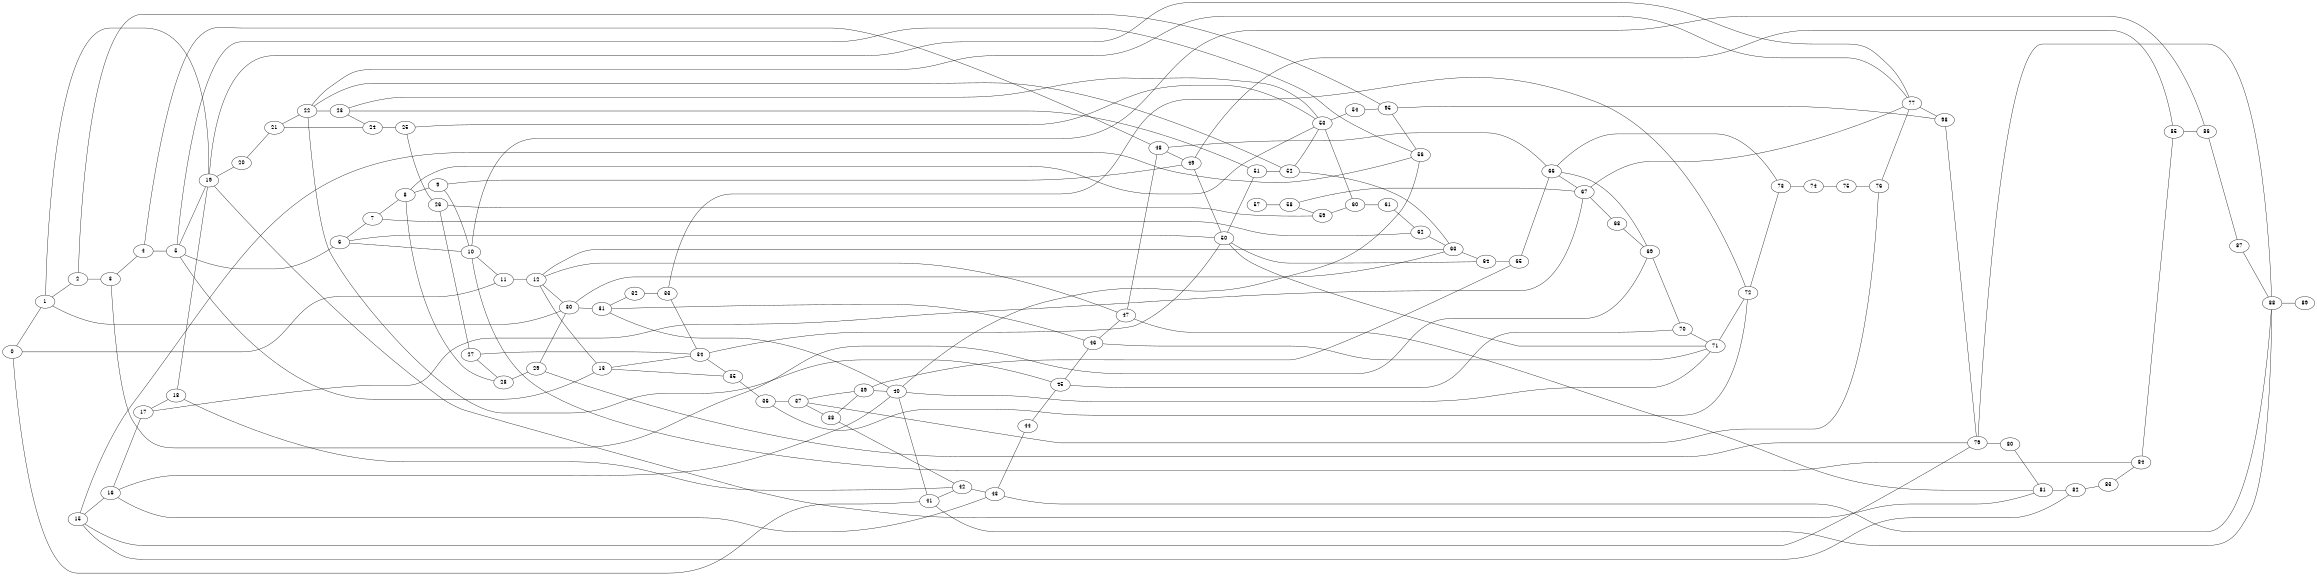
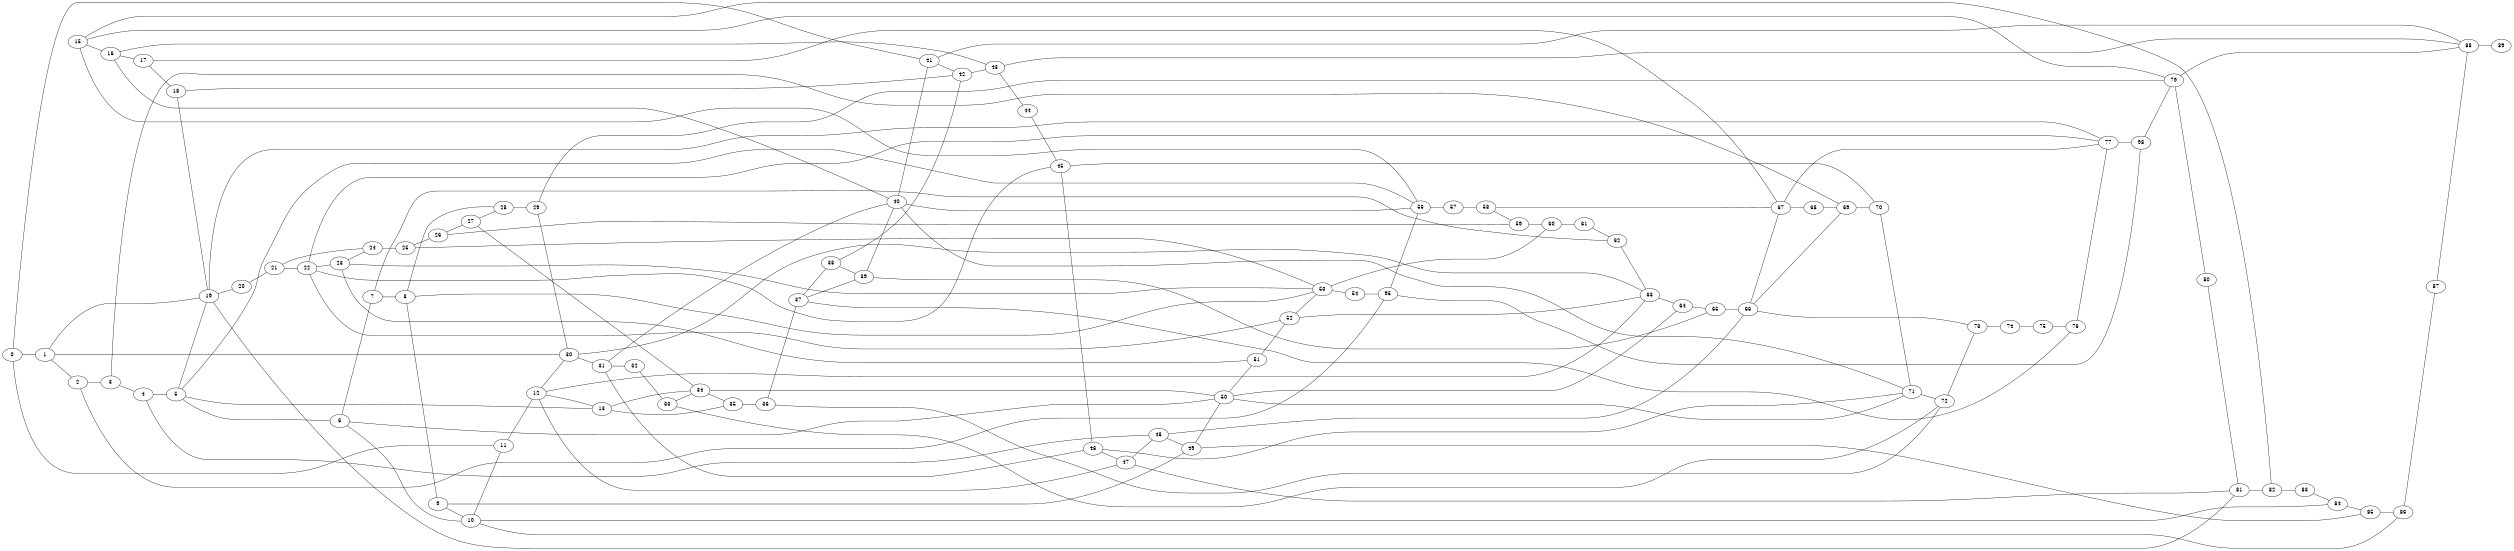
edge "56" -- "57": added
